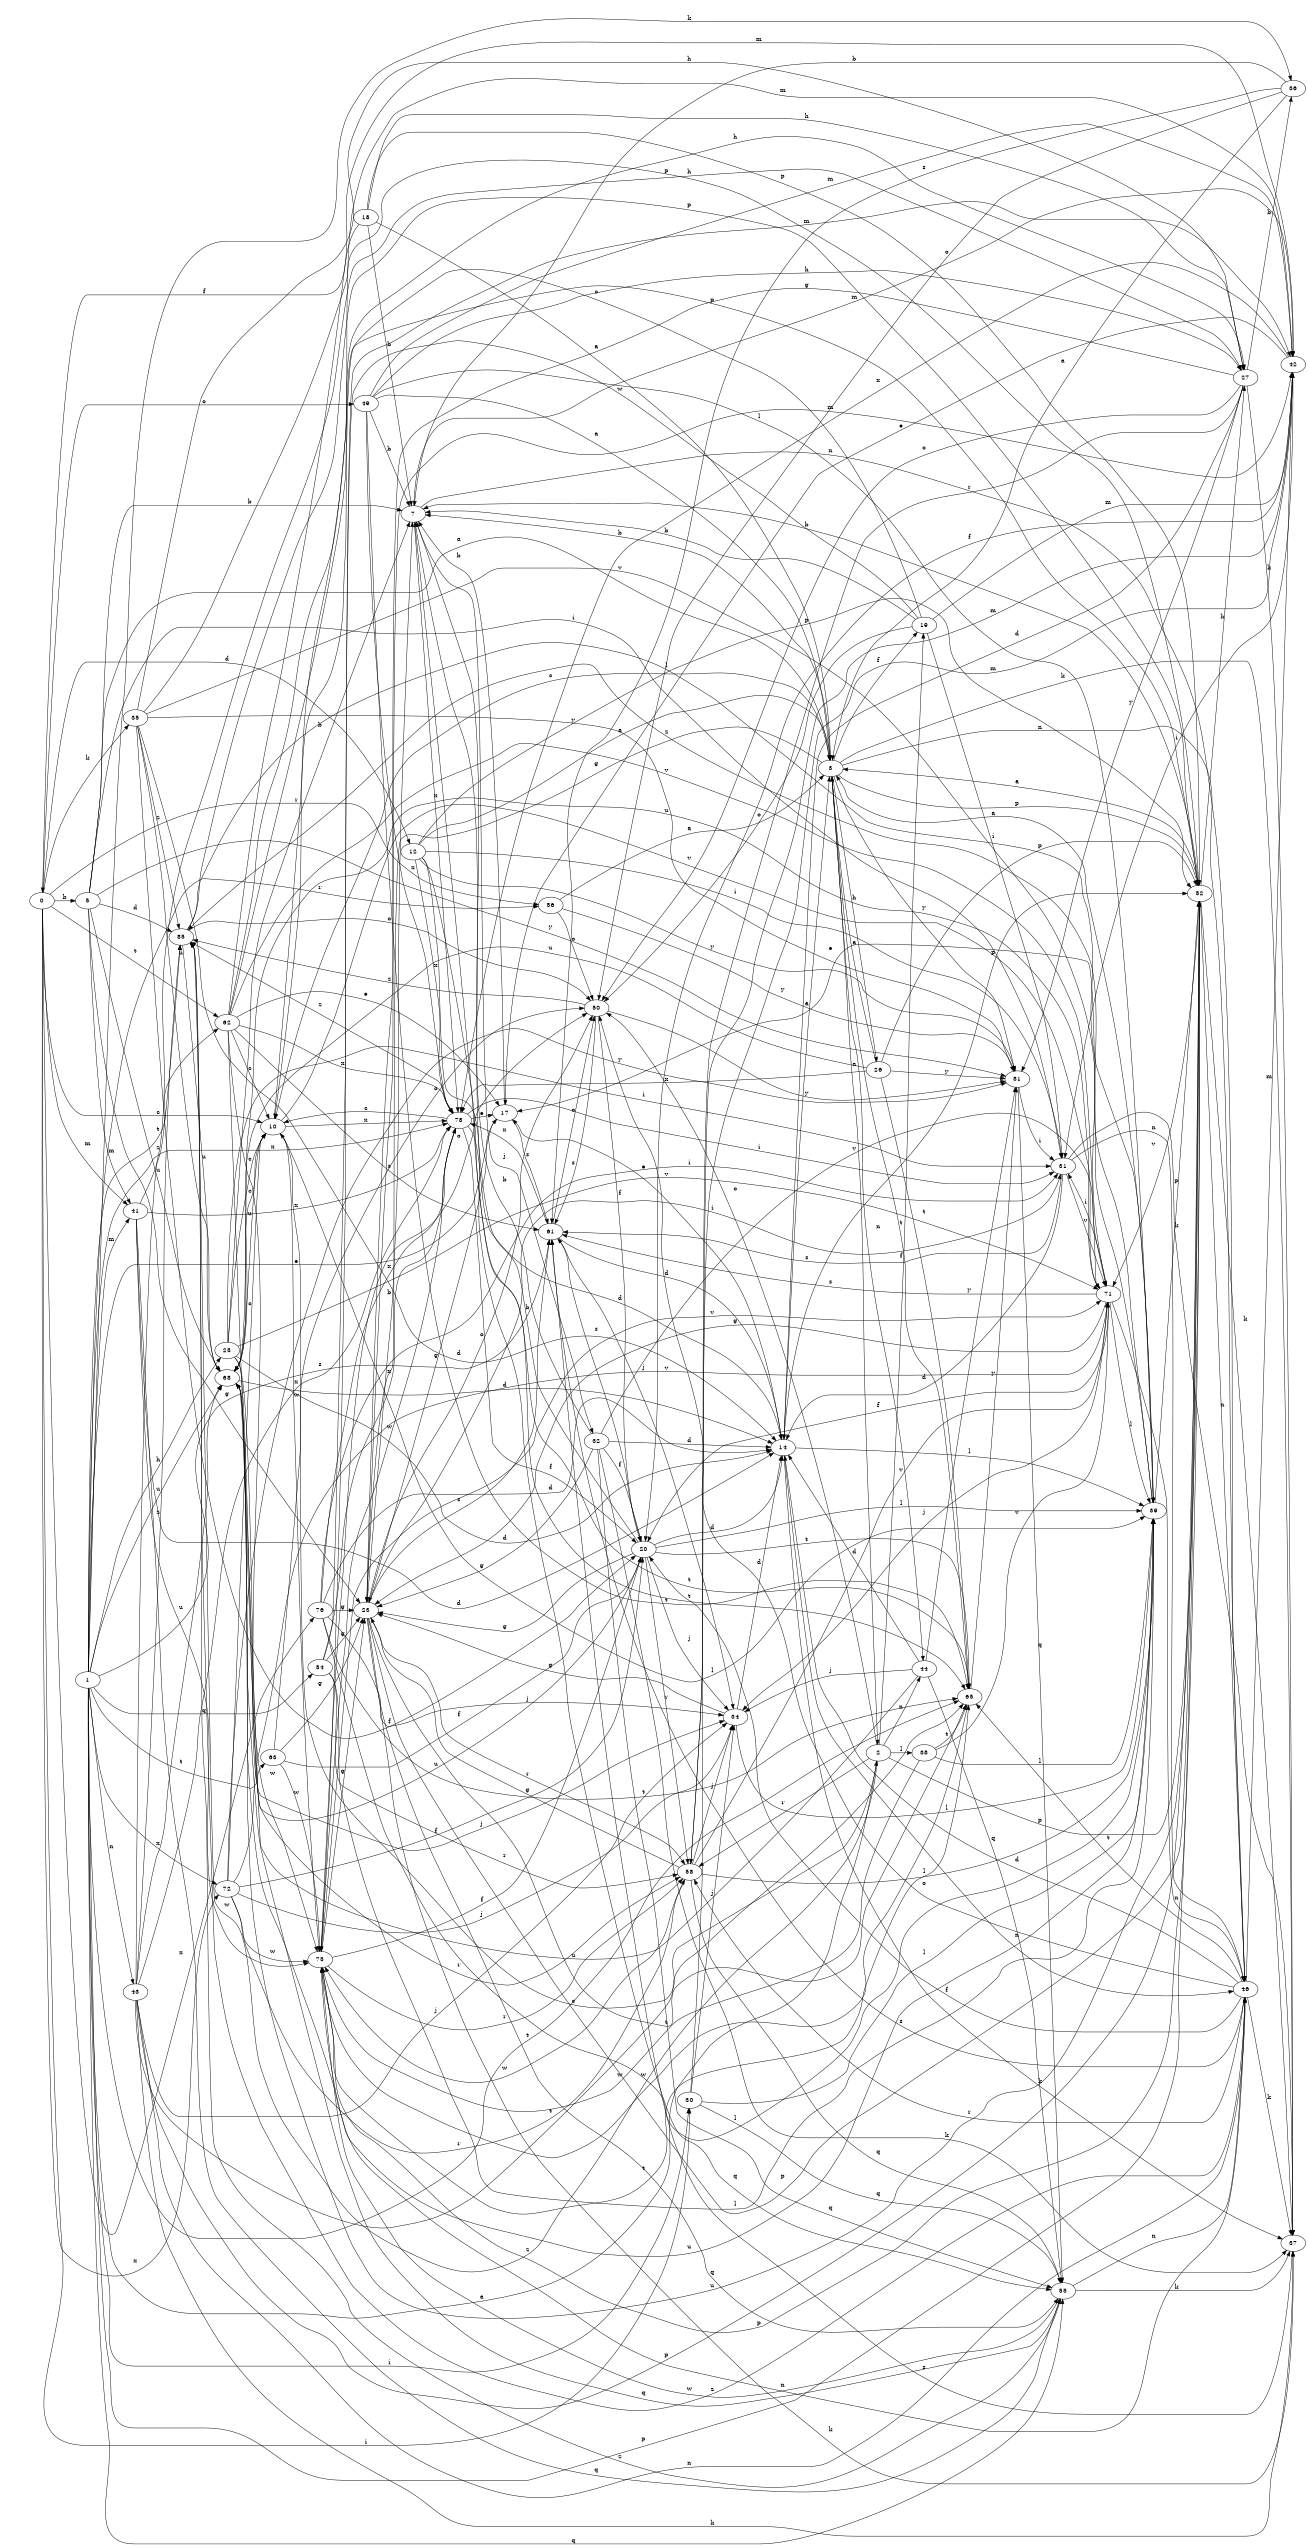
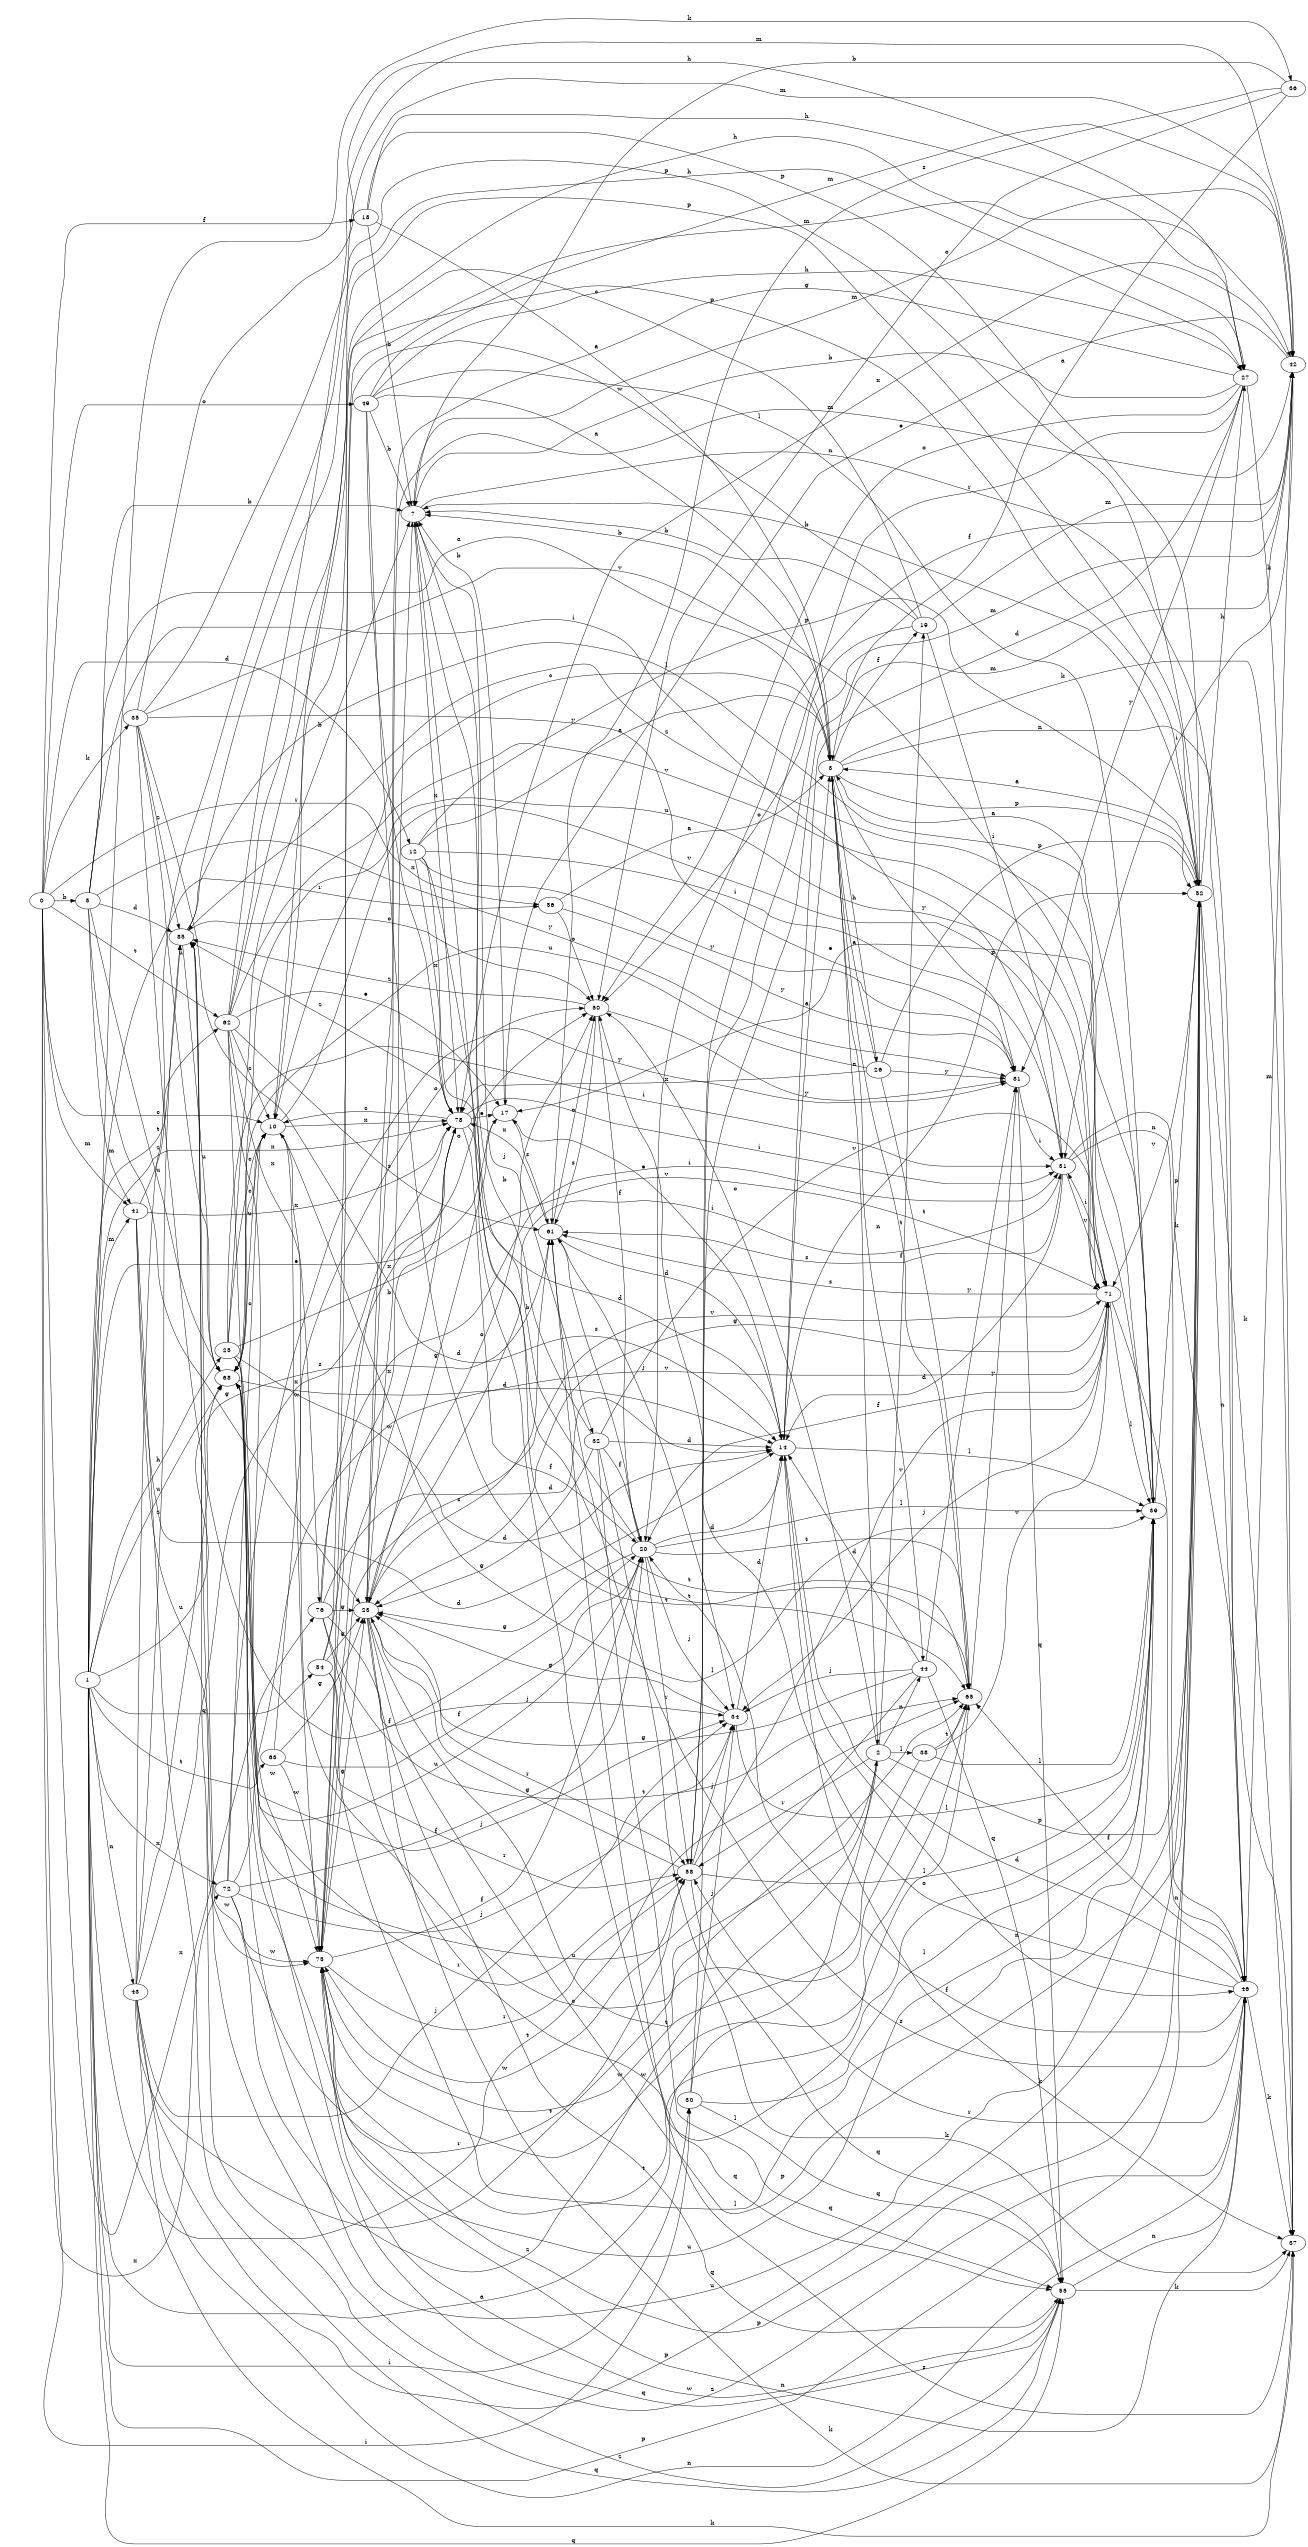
edge "27" -> "36": now "27" -> "7"
edge "18" -> "0": reversed
edge "62" -> "78": now "62" -> "76"
edge "3" -> "23": now "44" -> "23"
edge "46" -> "65": label "t" -> "f"
